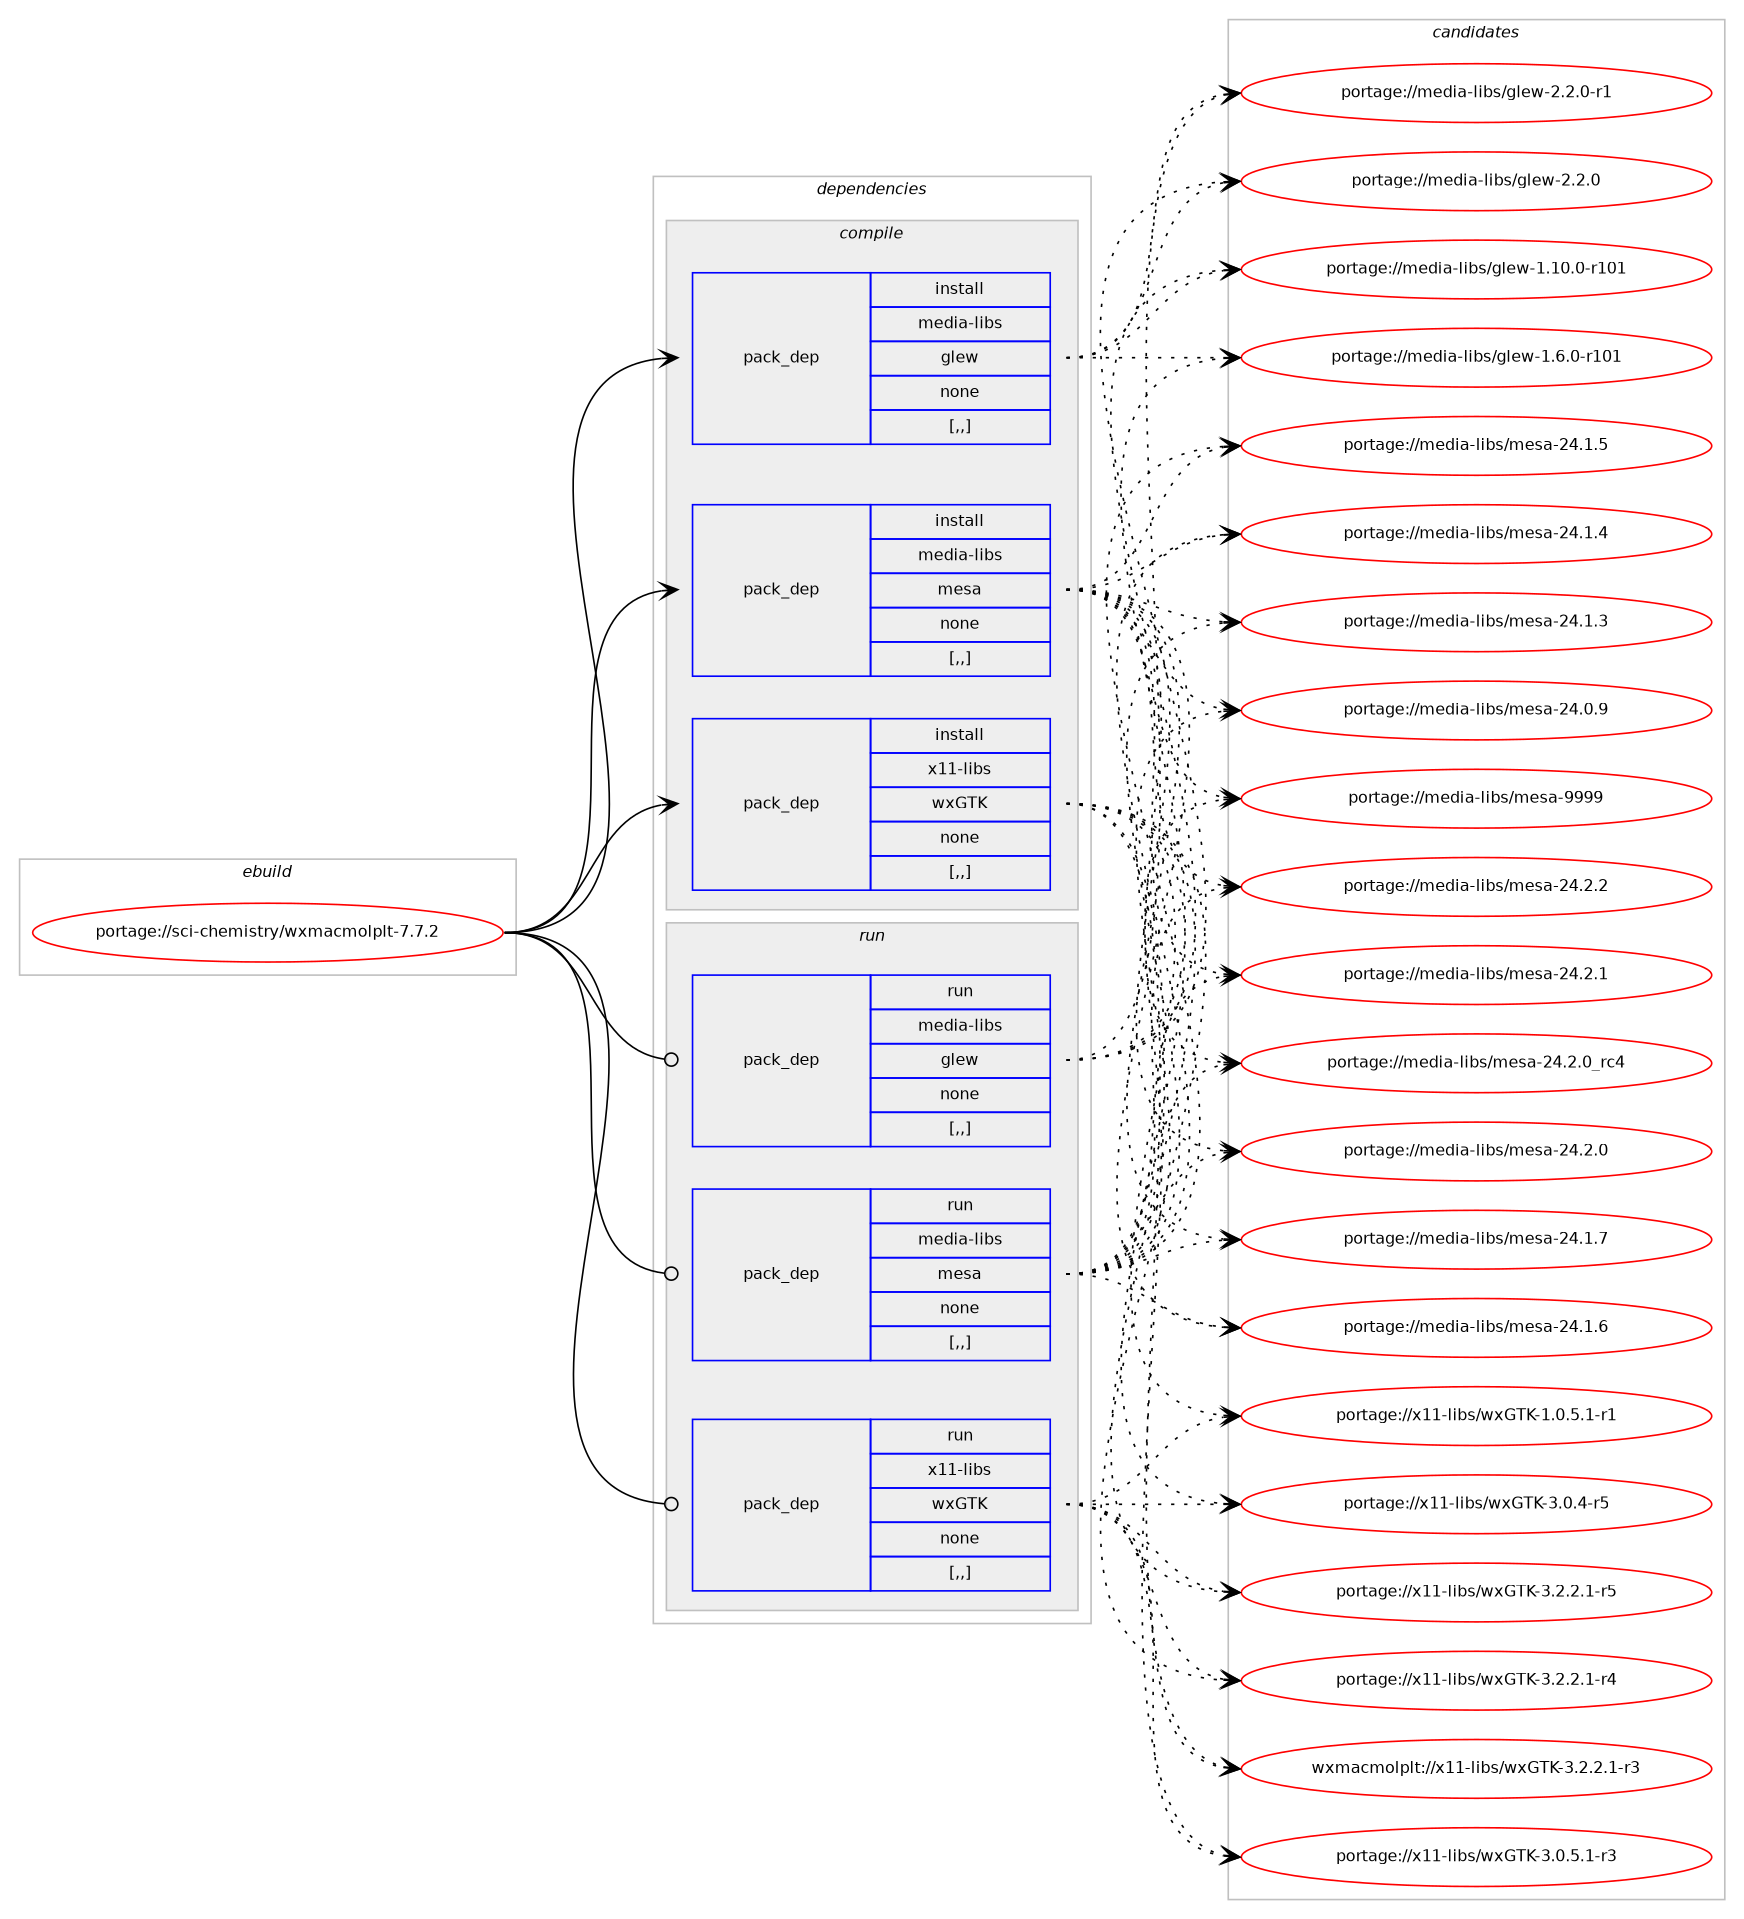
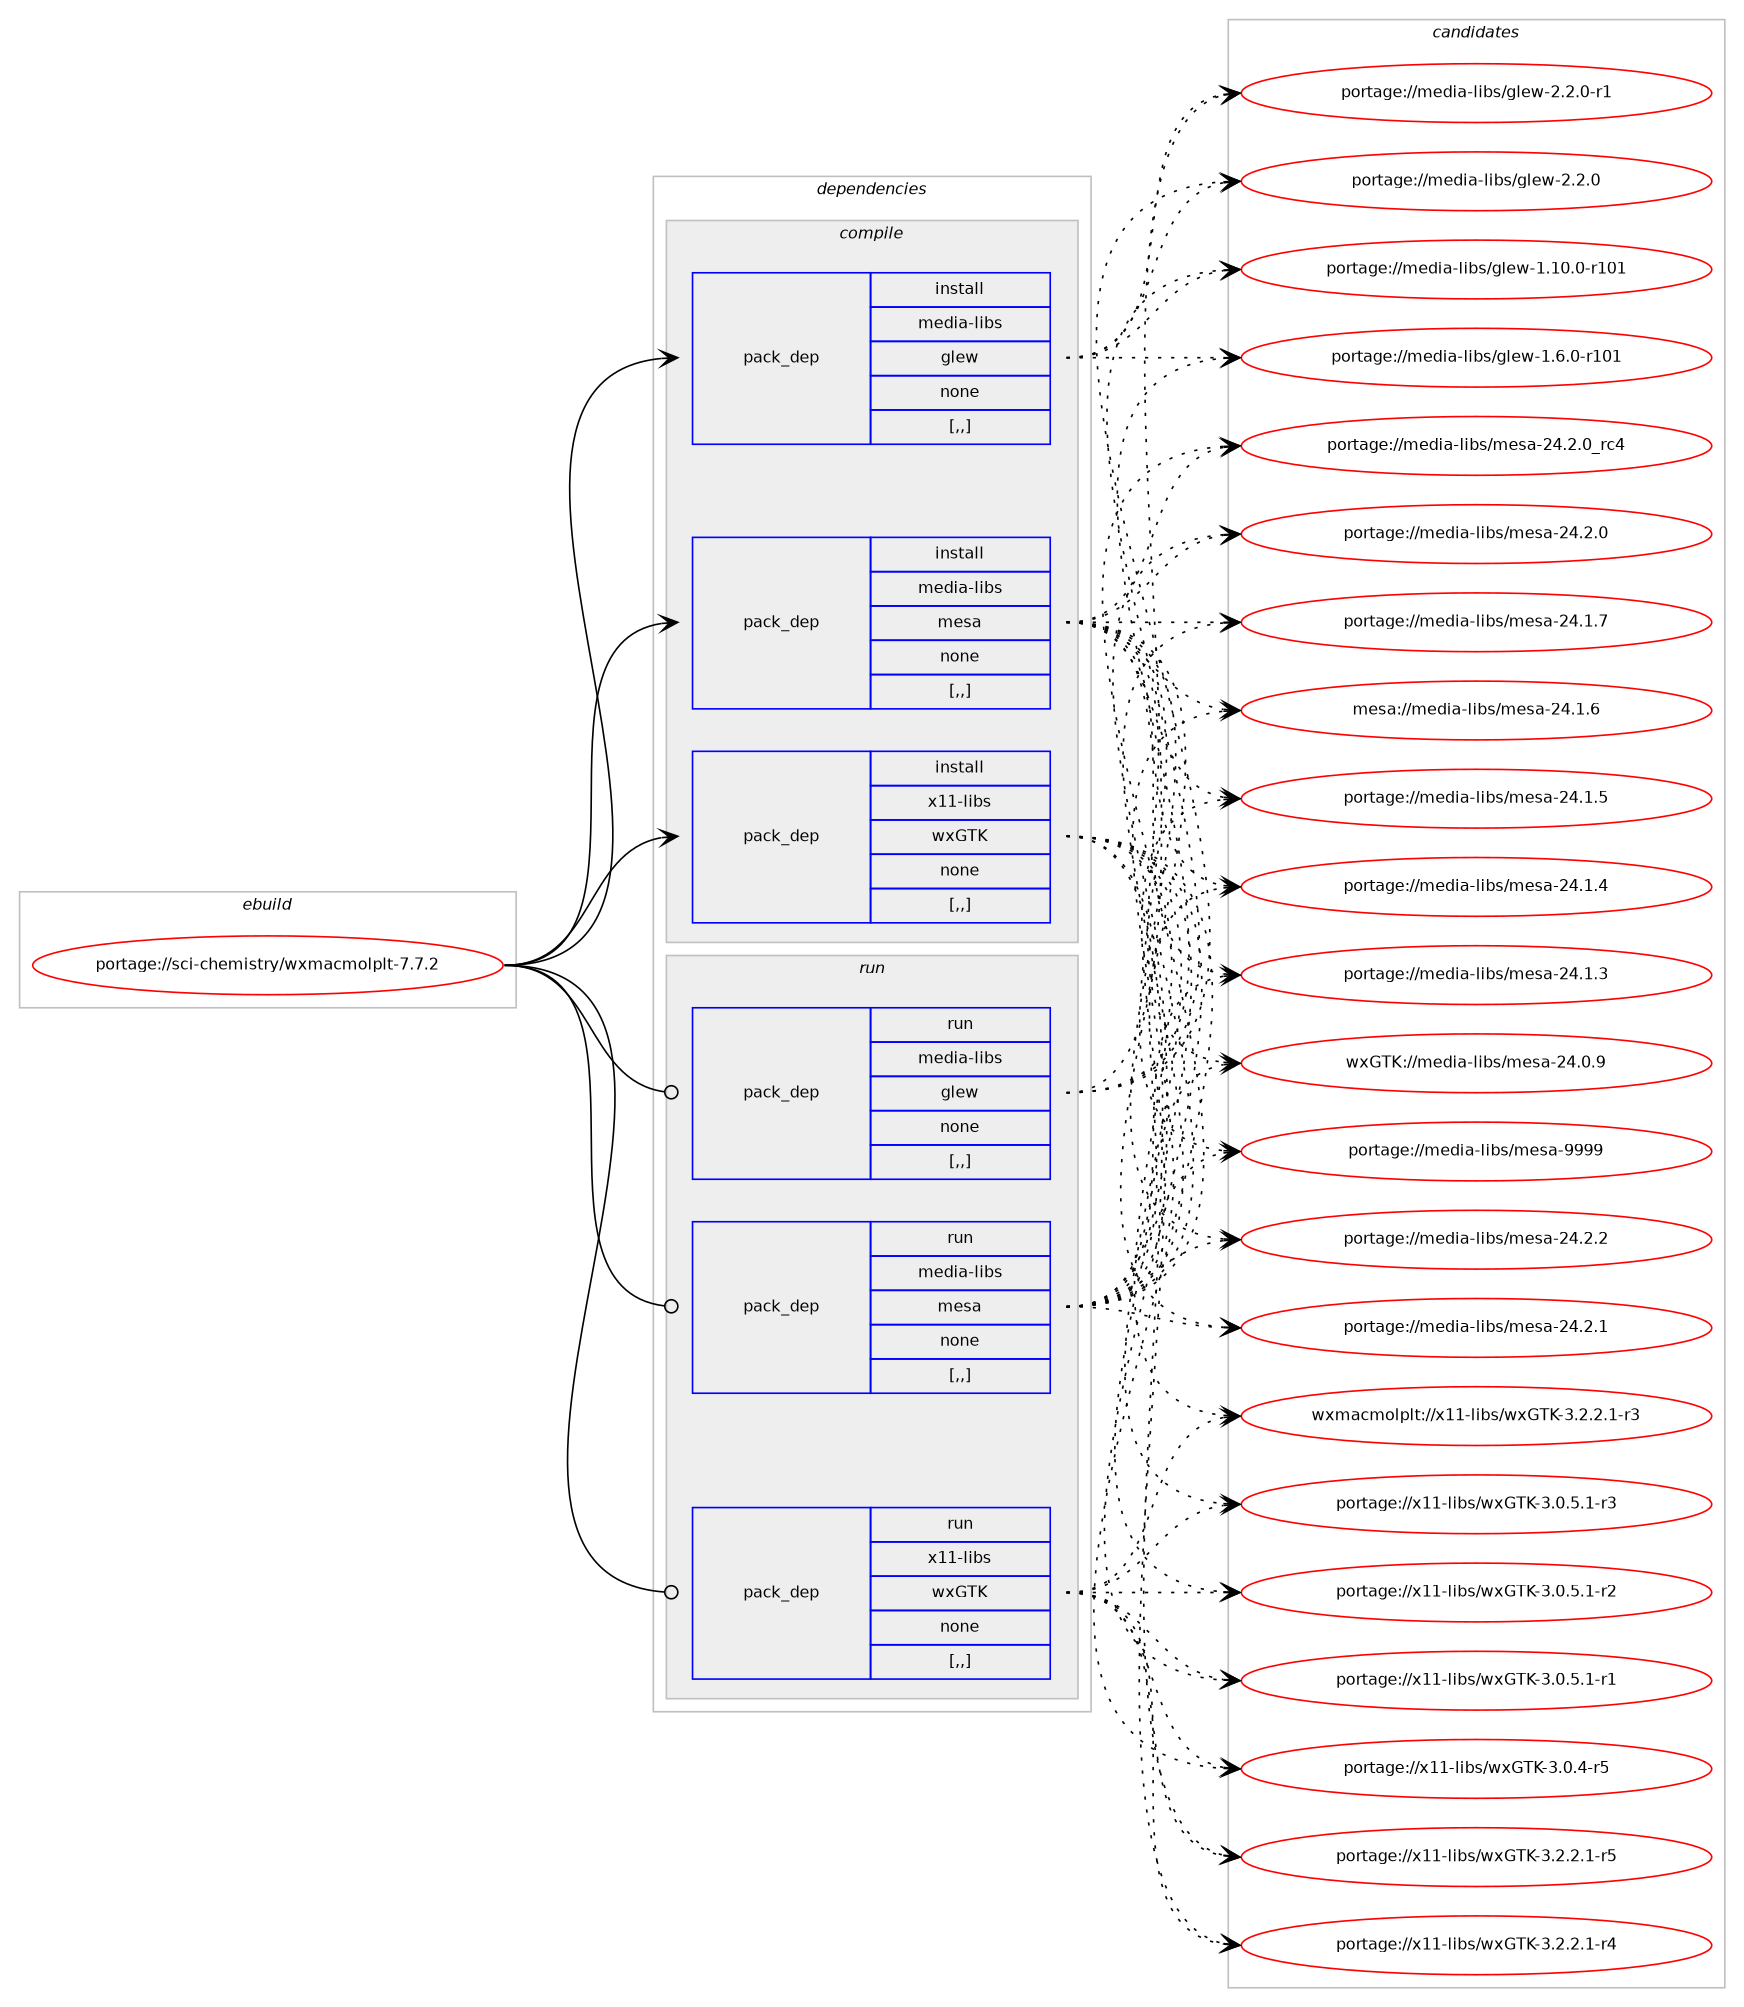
node "portage://media-libs/mesa-24.0.9": label "portage://media-libs/mesa-24.0.9" -> "wxGTK://media-libs/mesa-24.0.9"
node "portage://media-libs/mesa-24.1.6": label "portage://media-libs/mesa-24.1.6" -> "mesa://media-libs/mesa-24.1.6"
node "portage://x11-libs/wxGTK-1.0.5.1-r1": label "portage://x11-libs/wxGTK-1.0.5.1-r1" -> "portage://x11-libs/wxGTK-3.0.5.1-r1"
node "portage://x11-libs/wxGTK-3.0.5.1-r2": added
